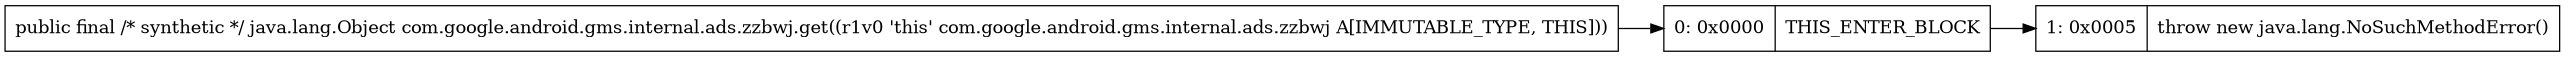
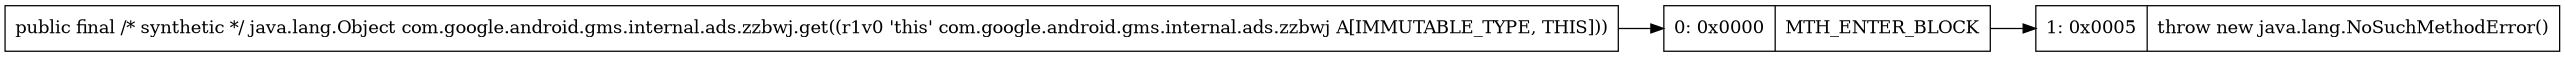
node "0: 0x0000": text "THIS_ENTER_BLOCK" -> "MTH_ENTER_BLOCK"
